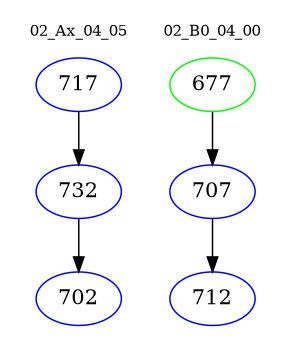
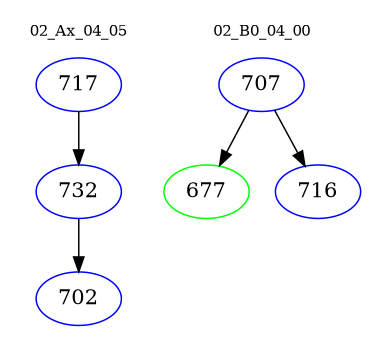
edge "677" -> "707": reversed
node "712": label "712" -> "716"
